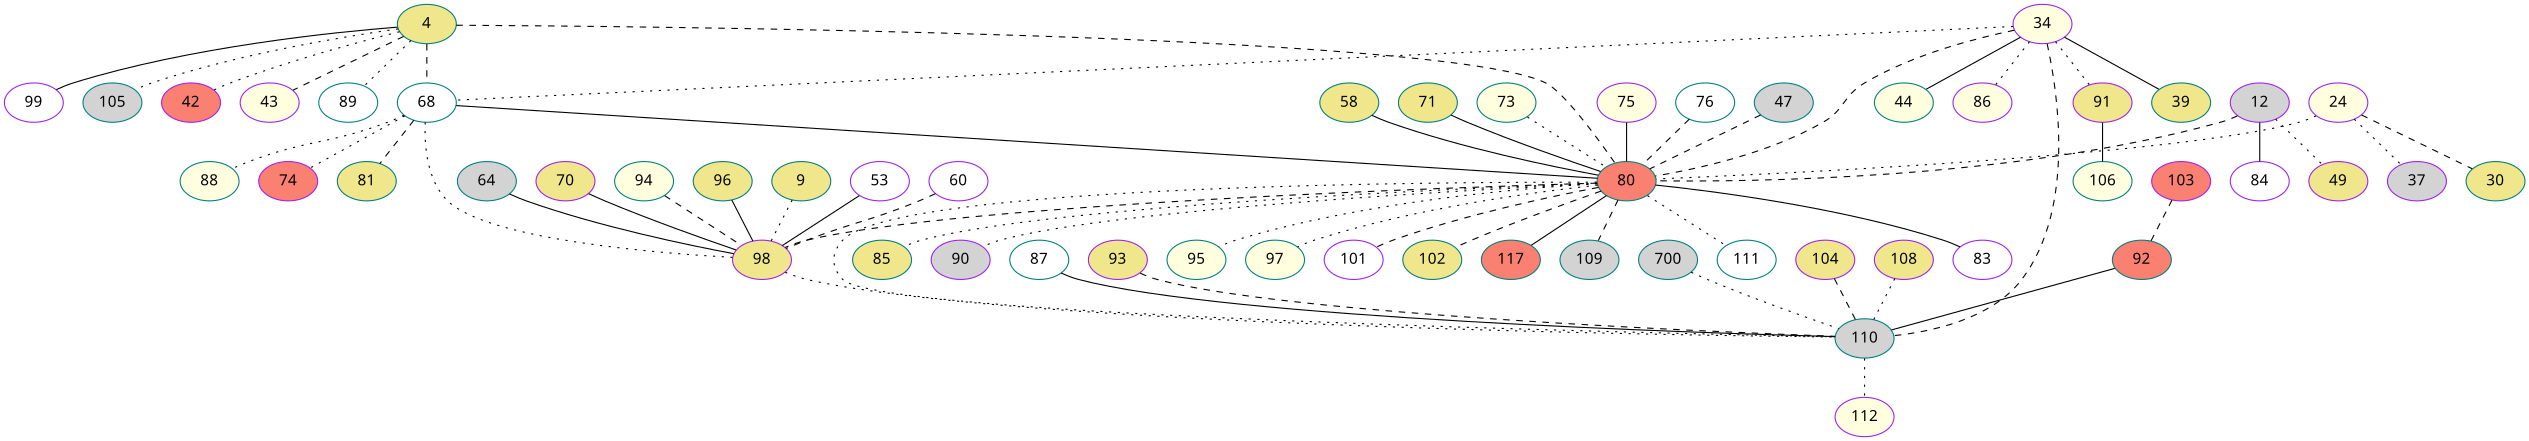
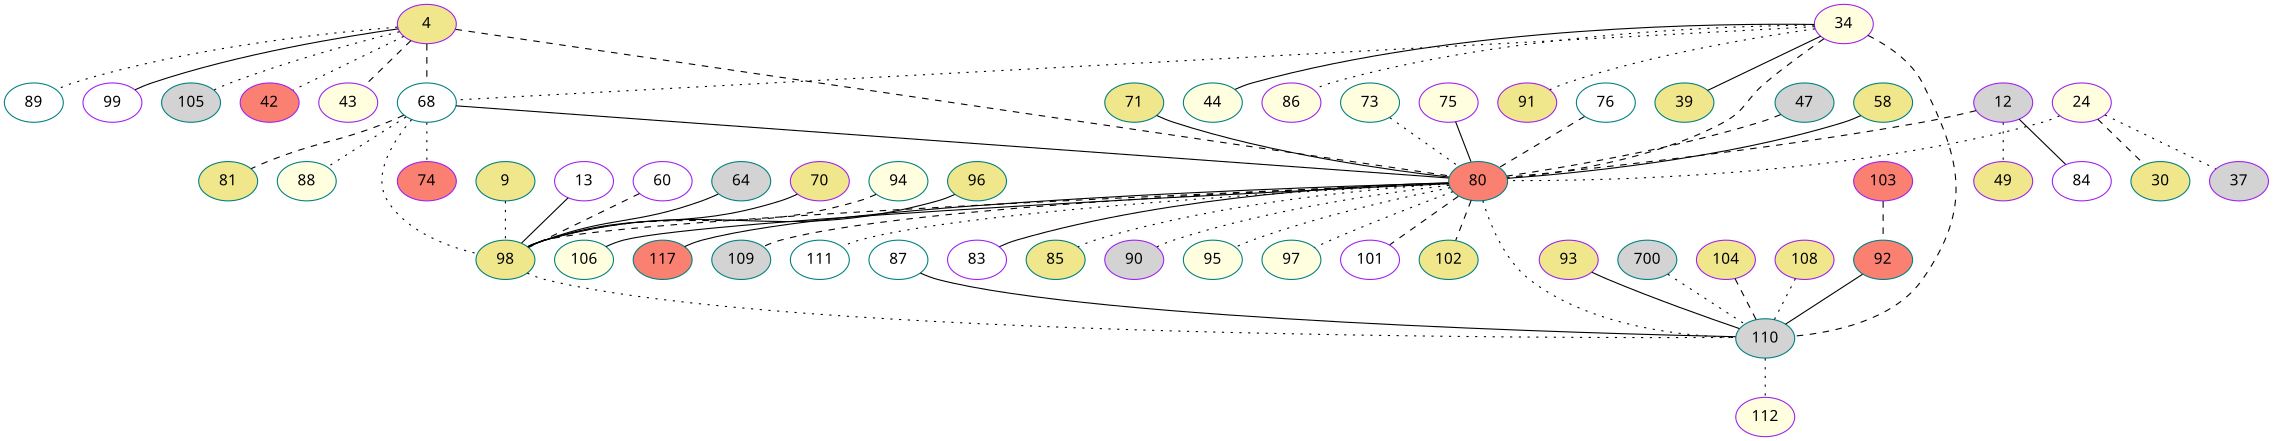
node "4": color teal -> purple
edge "91" -- "106": now "80" -- "106"
node "53": label "53" -> "13"
node "98": color purple -> teal
edge "93" -- "110": style dashed -> solid
